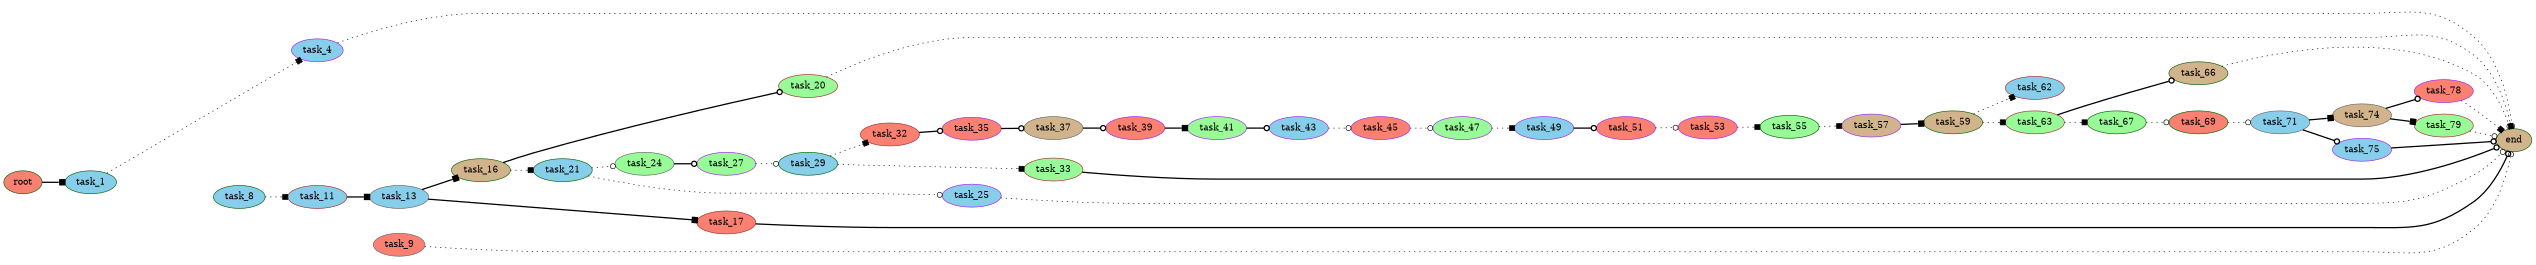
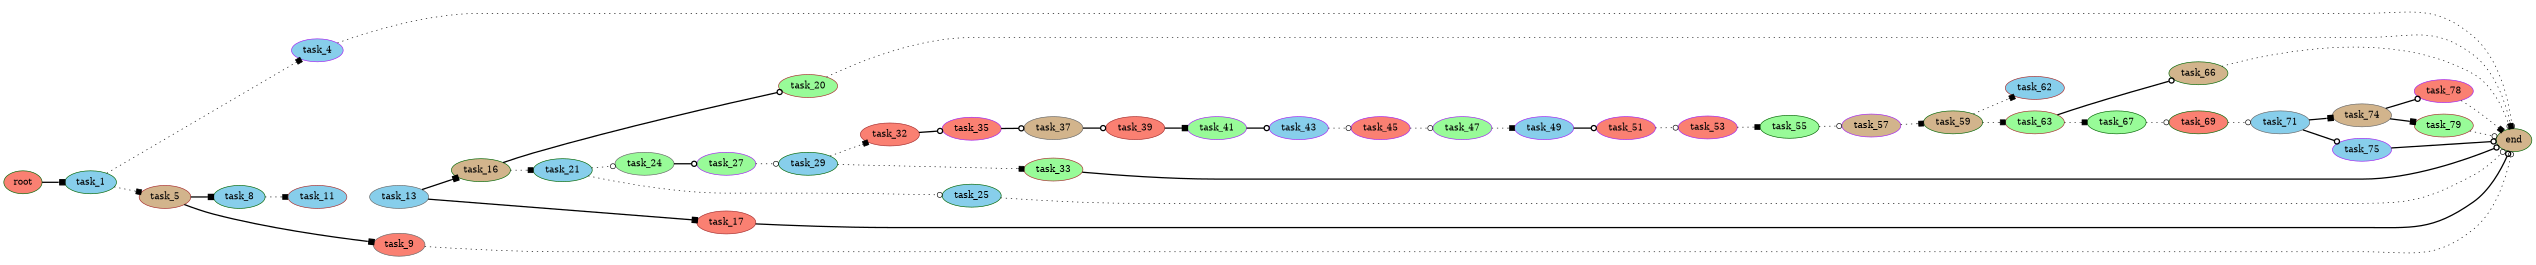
edge "task_57" -> "task_59": style bold -> dotted
edge "task_55" -> "task_57": arrowhead box -> odot
node "task_39": color purple -> brown
node "task_25": color purple -> darkgreen
node "task_5": added
edge "task_11" -> "task_13": removed
